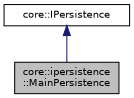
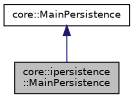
node "core::IPersistence": label "core::IPersistence" -> "core::MainPersistence"
